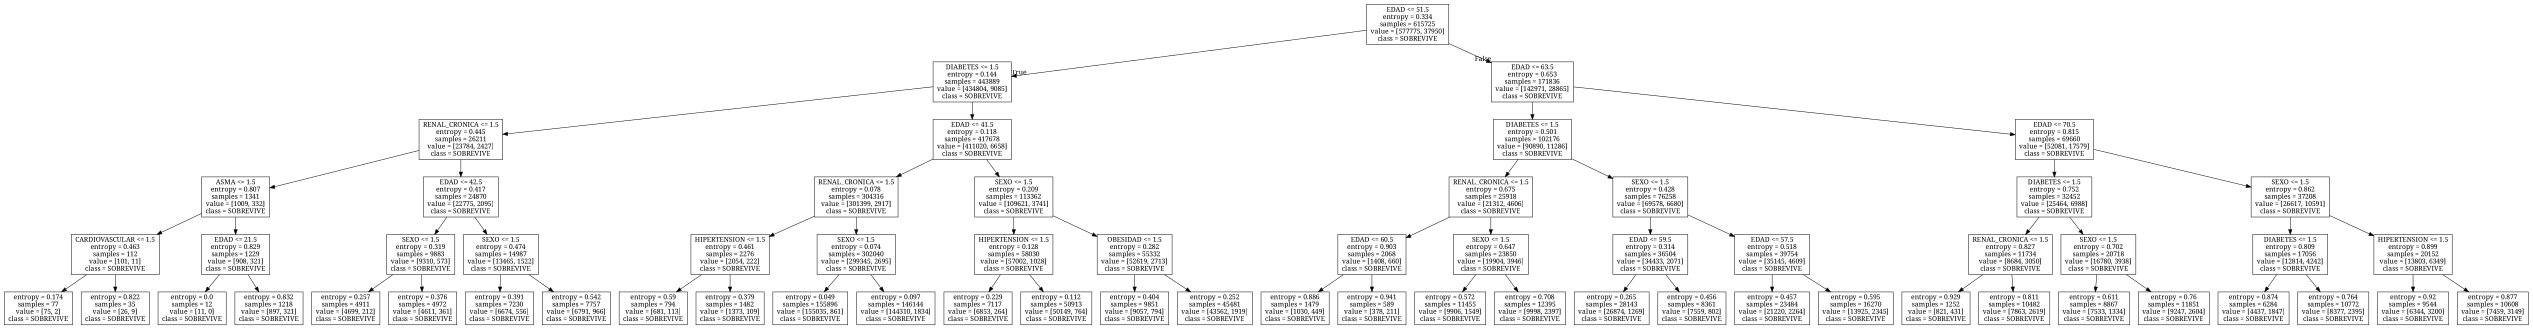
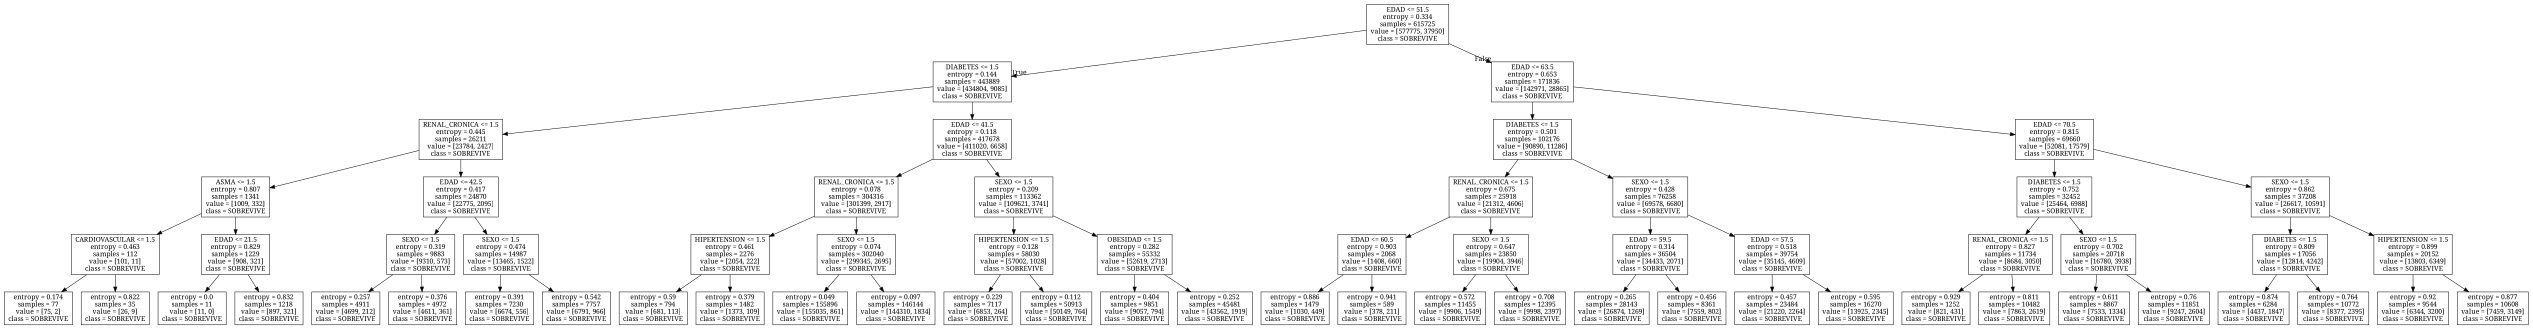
node "entropy = 0.0 samples = 12 value = [11, 0] class = SOBREVIVE": label "entropy = 0.0 samples = 12 value = [11, 0] class = SOBREVIVE" -> "entropy = 0.0 samples = 11 value = [11, 0] class = SOBREVIVE"
